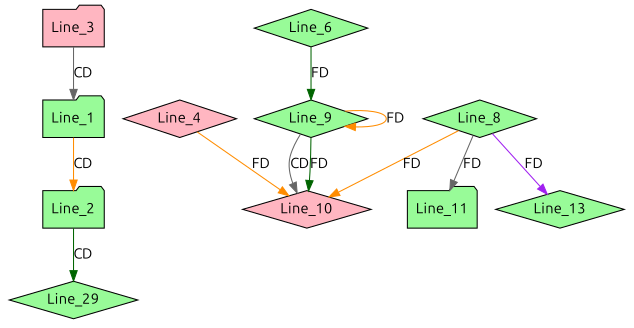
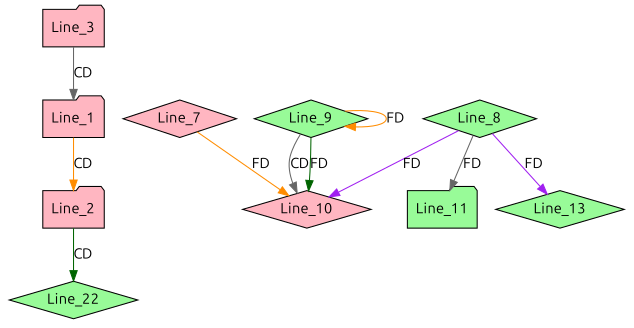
node "Line_6": removed
node "Line_1": fillcolor palegreen -> lightpink
node "Line_4": label "Line_4" -> "Line_7"
edge "Line_8" -> "Line_10": color darkorange -> purple
node "Line_2": fillcolor palegreen -> lightpink
node "Line_29": label "Line_29" -> "Line_22"
